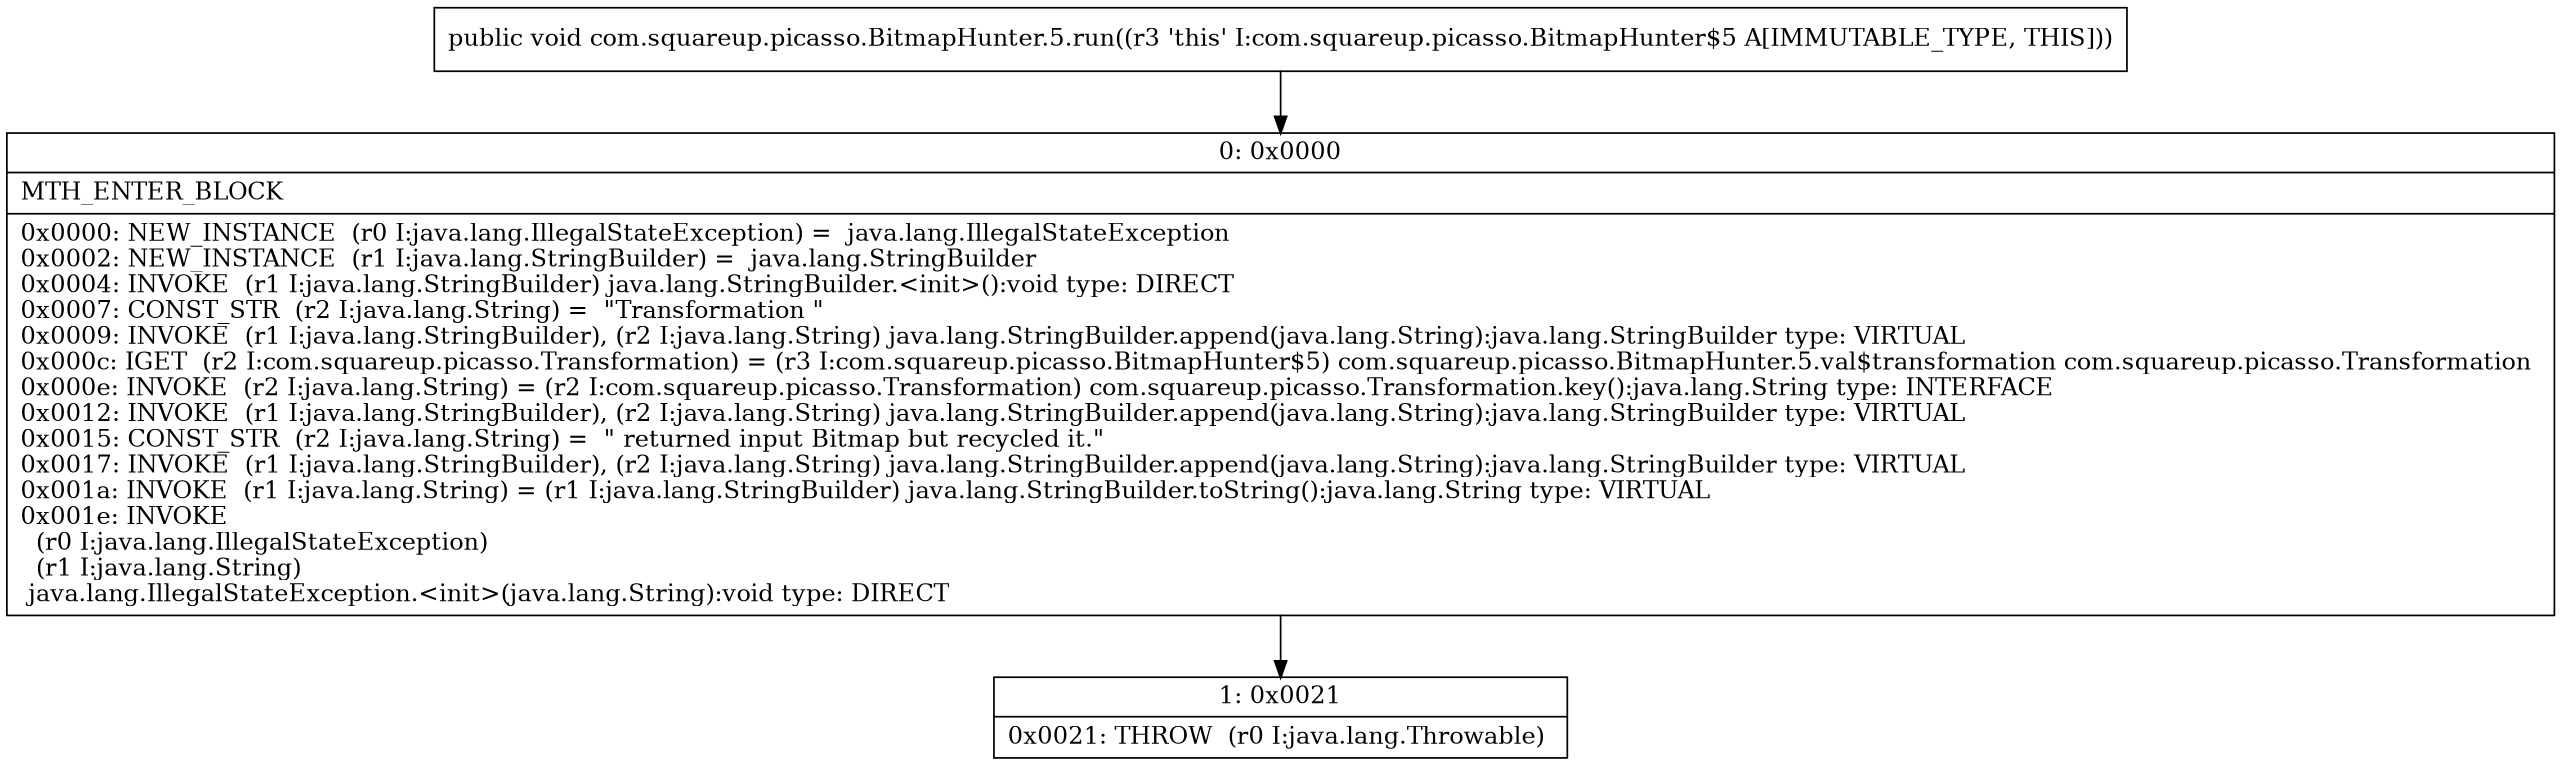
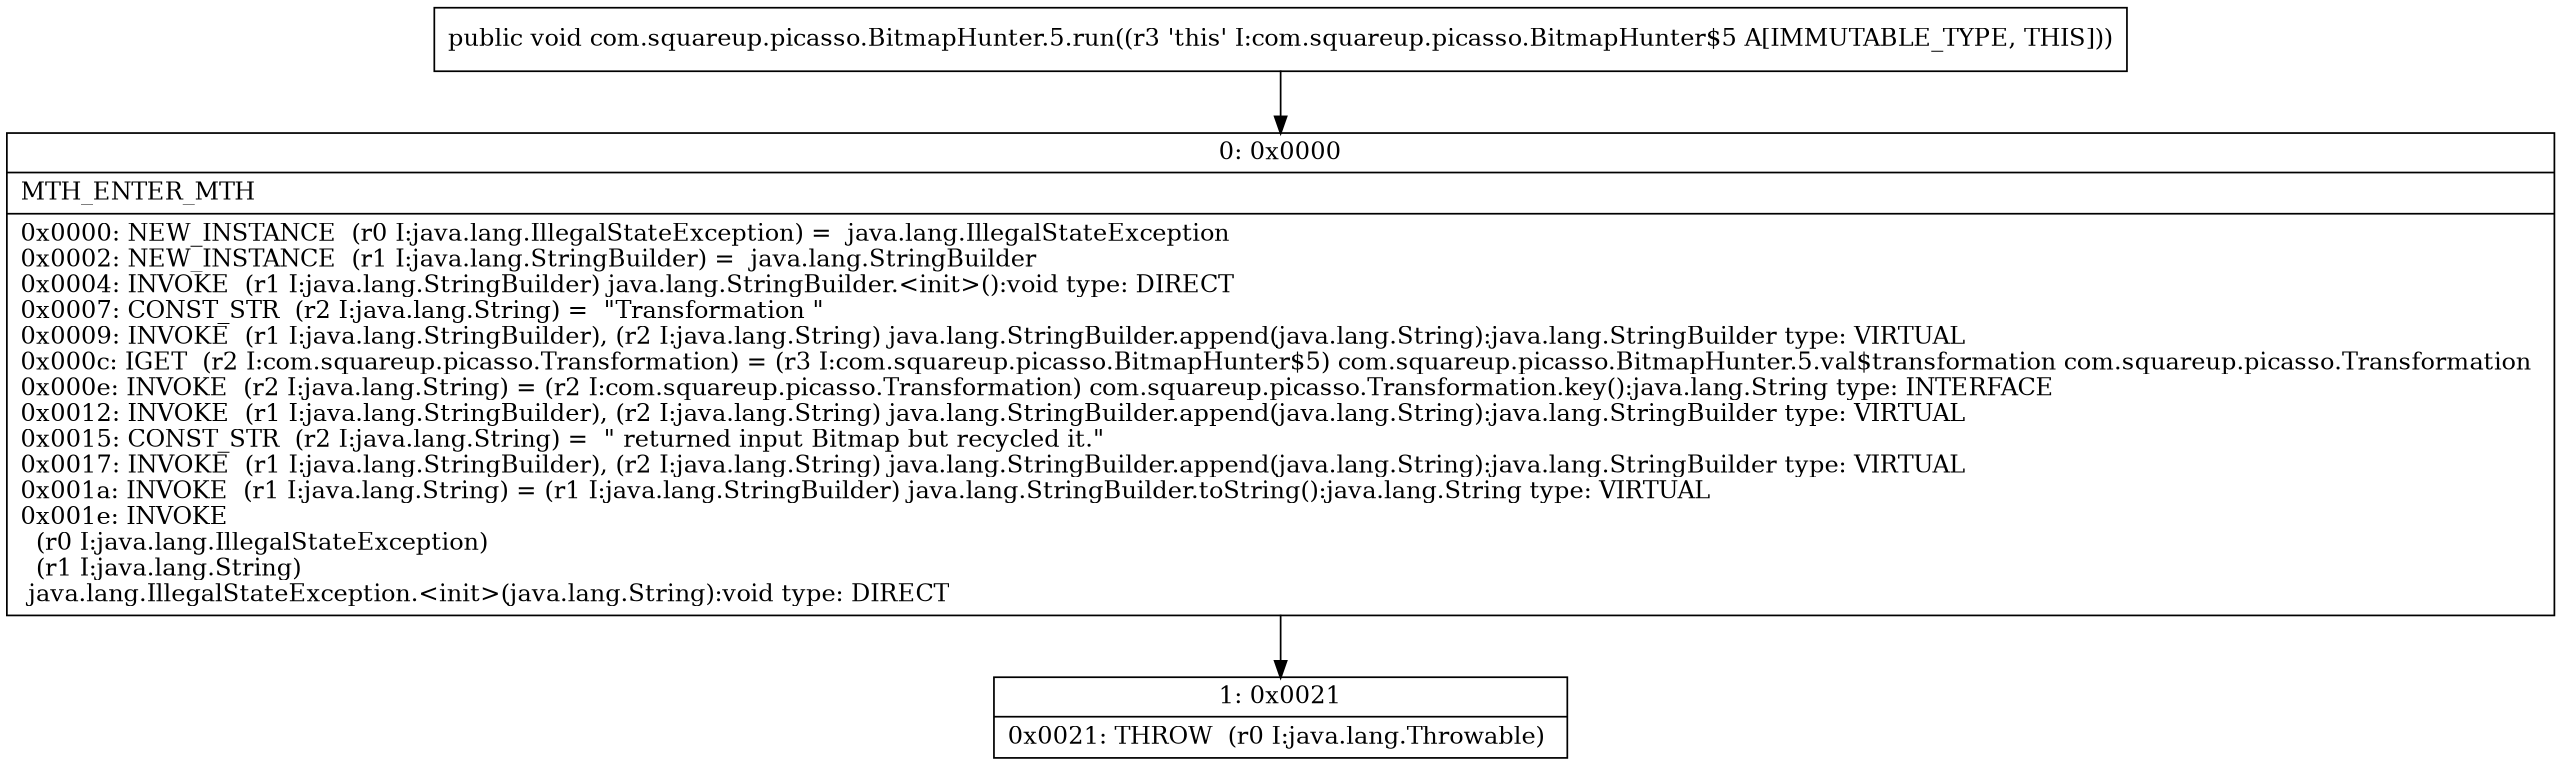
node "0: 0x0000": text "MTH_ENTER_BLOCK" -> "MTH_ENTER_MTH"
